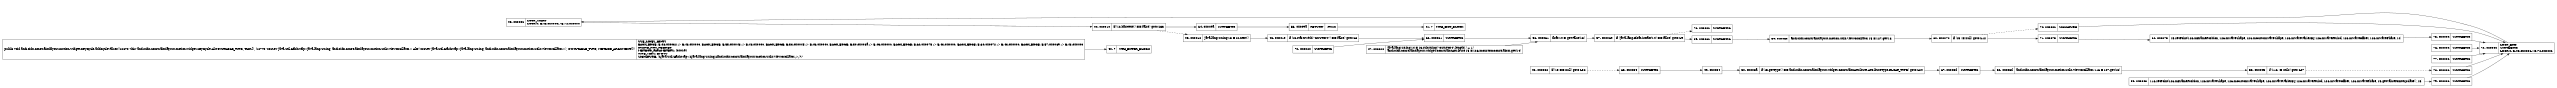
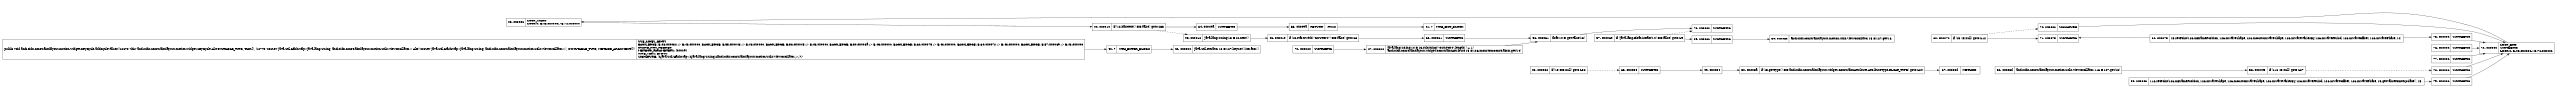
edge "56: 0x0061" -> "57: 0x0069": now "56: 0x0061" -> "73: 0x000c"
edge "59: 0x006c" -> "60: 0x0072": removed
edge "71: 0x0075" -> "62: 0x0075": reversed
edge "70: 0x0020" -> "66: 0x0061": now "70: 0x0020" -> "47: 0x0020"
node "42: 0x0000": added
node "67: 0x003d": text "SYNTHETIC" -> "METHOD"
edge "67: 0x003d" -> "52: 0x003d": removed
node "53: 0x0045": text "if (r16 != utils) goto L27" -> "if (r16 != null) goto L27"
